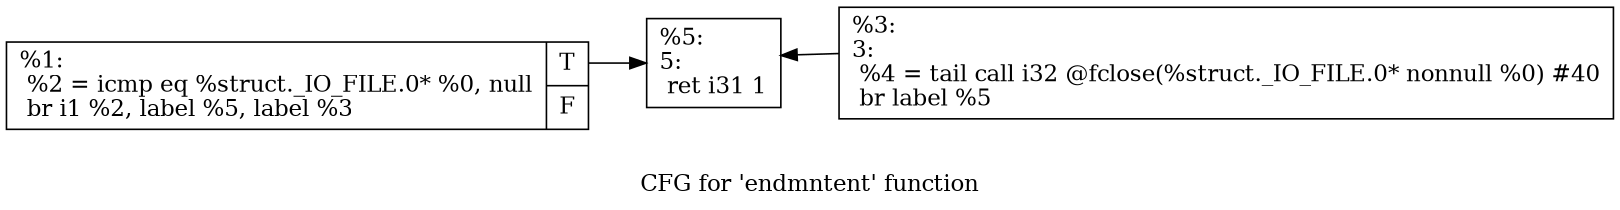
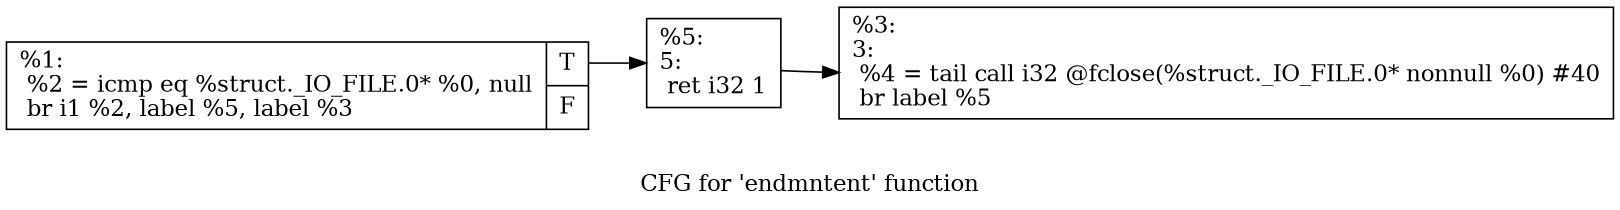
edge "%3:" -> "%5:": reversed
node "%5:": text "ret i31 1" -> "ret i32 1"
